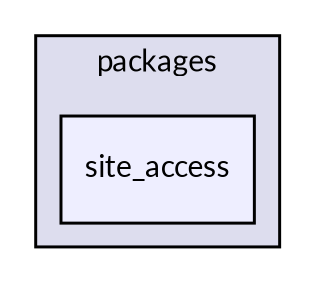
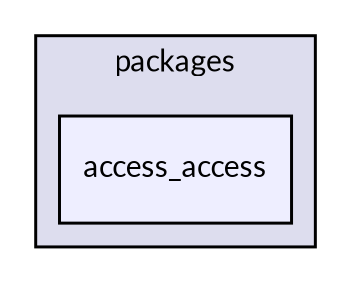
node "site_access": label "site_access" -> "access_access"
